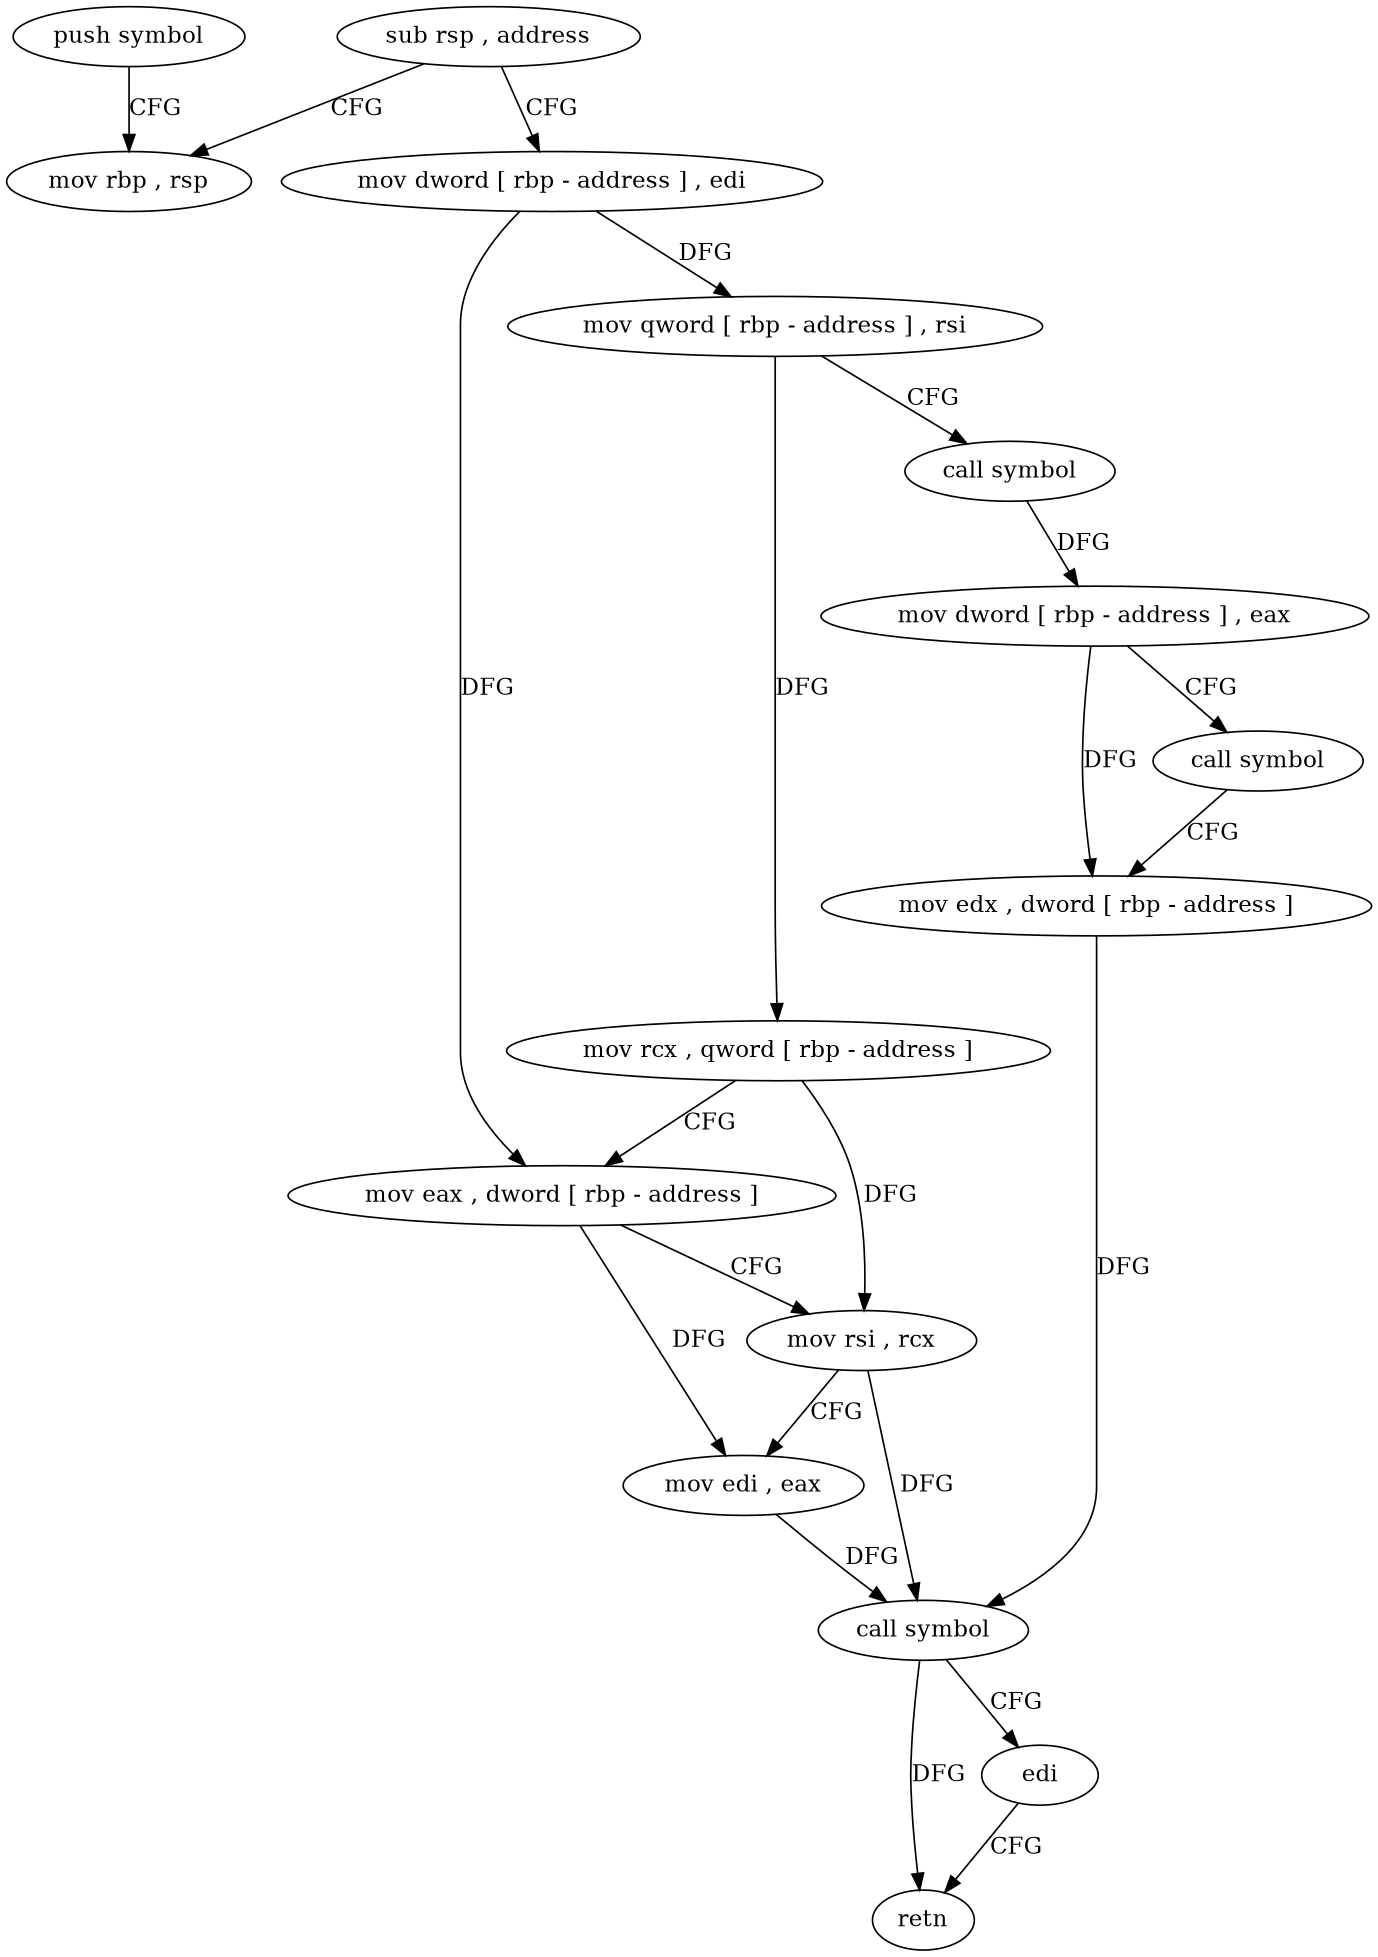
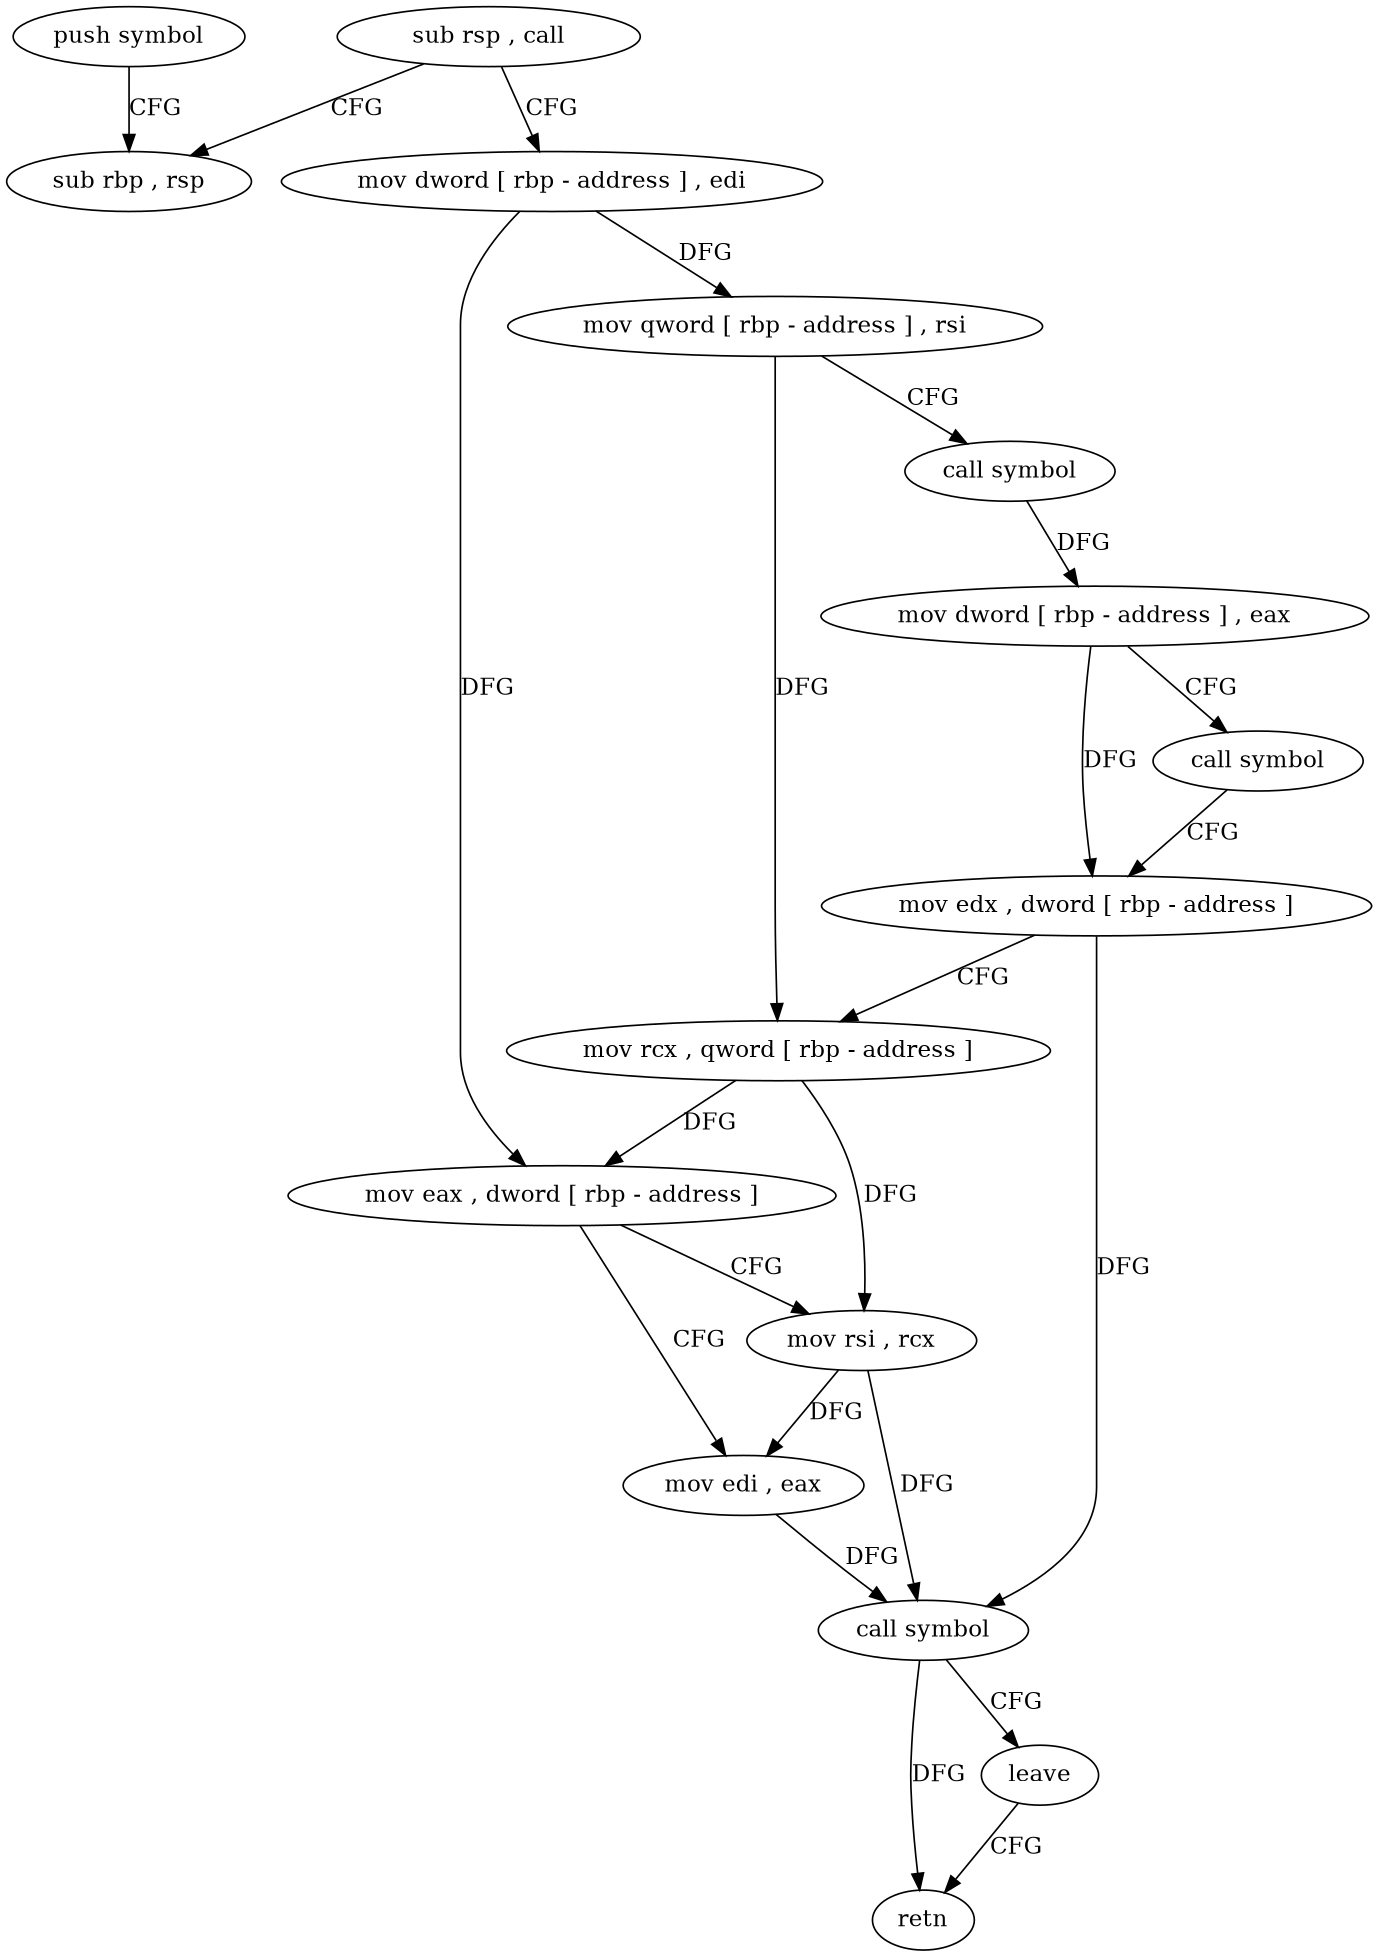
node "sub rsp , address": label "sub rsp , address" -> "sub rsp , call"
node "mov rbp , rsp": label "mov rbp , rsp" -> "sub rbp , rsp"
edge "mov edx , dword [ rbp - address ]" -> "mov rcx , qword [ rbp - address ]": added, label "CFG"
edge "mov rcx , qword [ rbp - address ]" -> "mov eax , dword [ rbp - address ]": label "CFG" -> "DFG"
edge "mov eax , dword [ rbp - address ]" -> "mov edi , eax": label "DFG" -> "CFG"
edge "mov rsi , rcx" -> "mov edi , eax": label "CFG" -> "DFG"
node "edi": label "edi" -> "leave"
